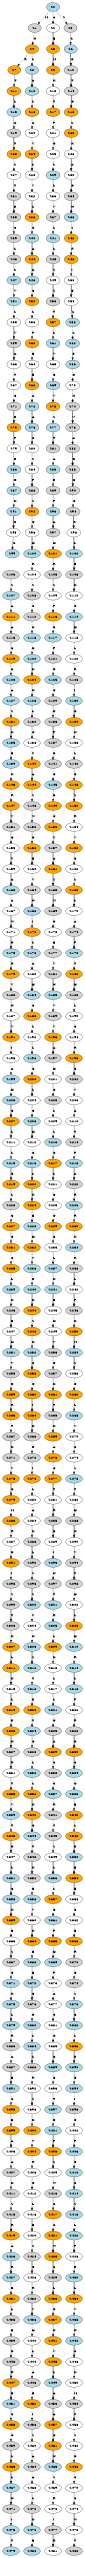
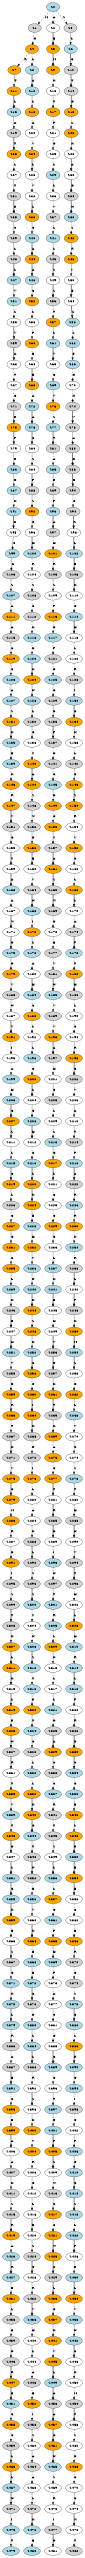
edge "S43" -> "S47": style dashed -> bold
edge "S99" -> "S103": added, label "G"
edge "S253" -> "S257": style dashed -> bold
